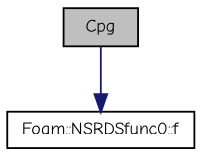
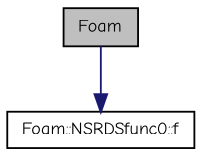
node "Cpg": label "Cpg" -> "Foam"
